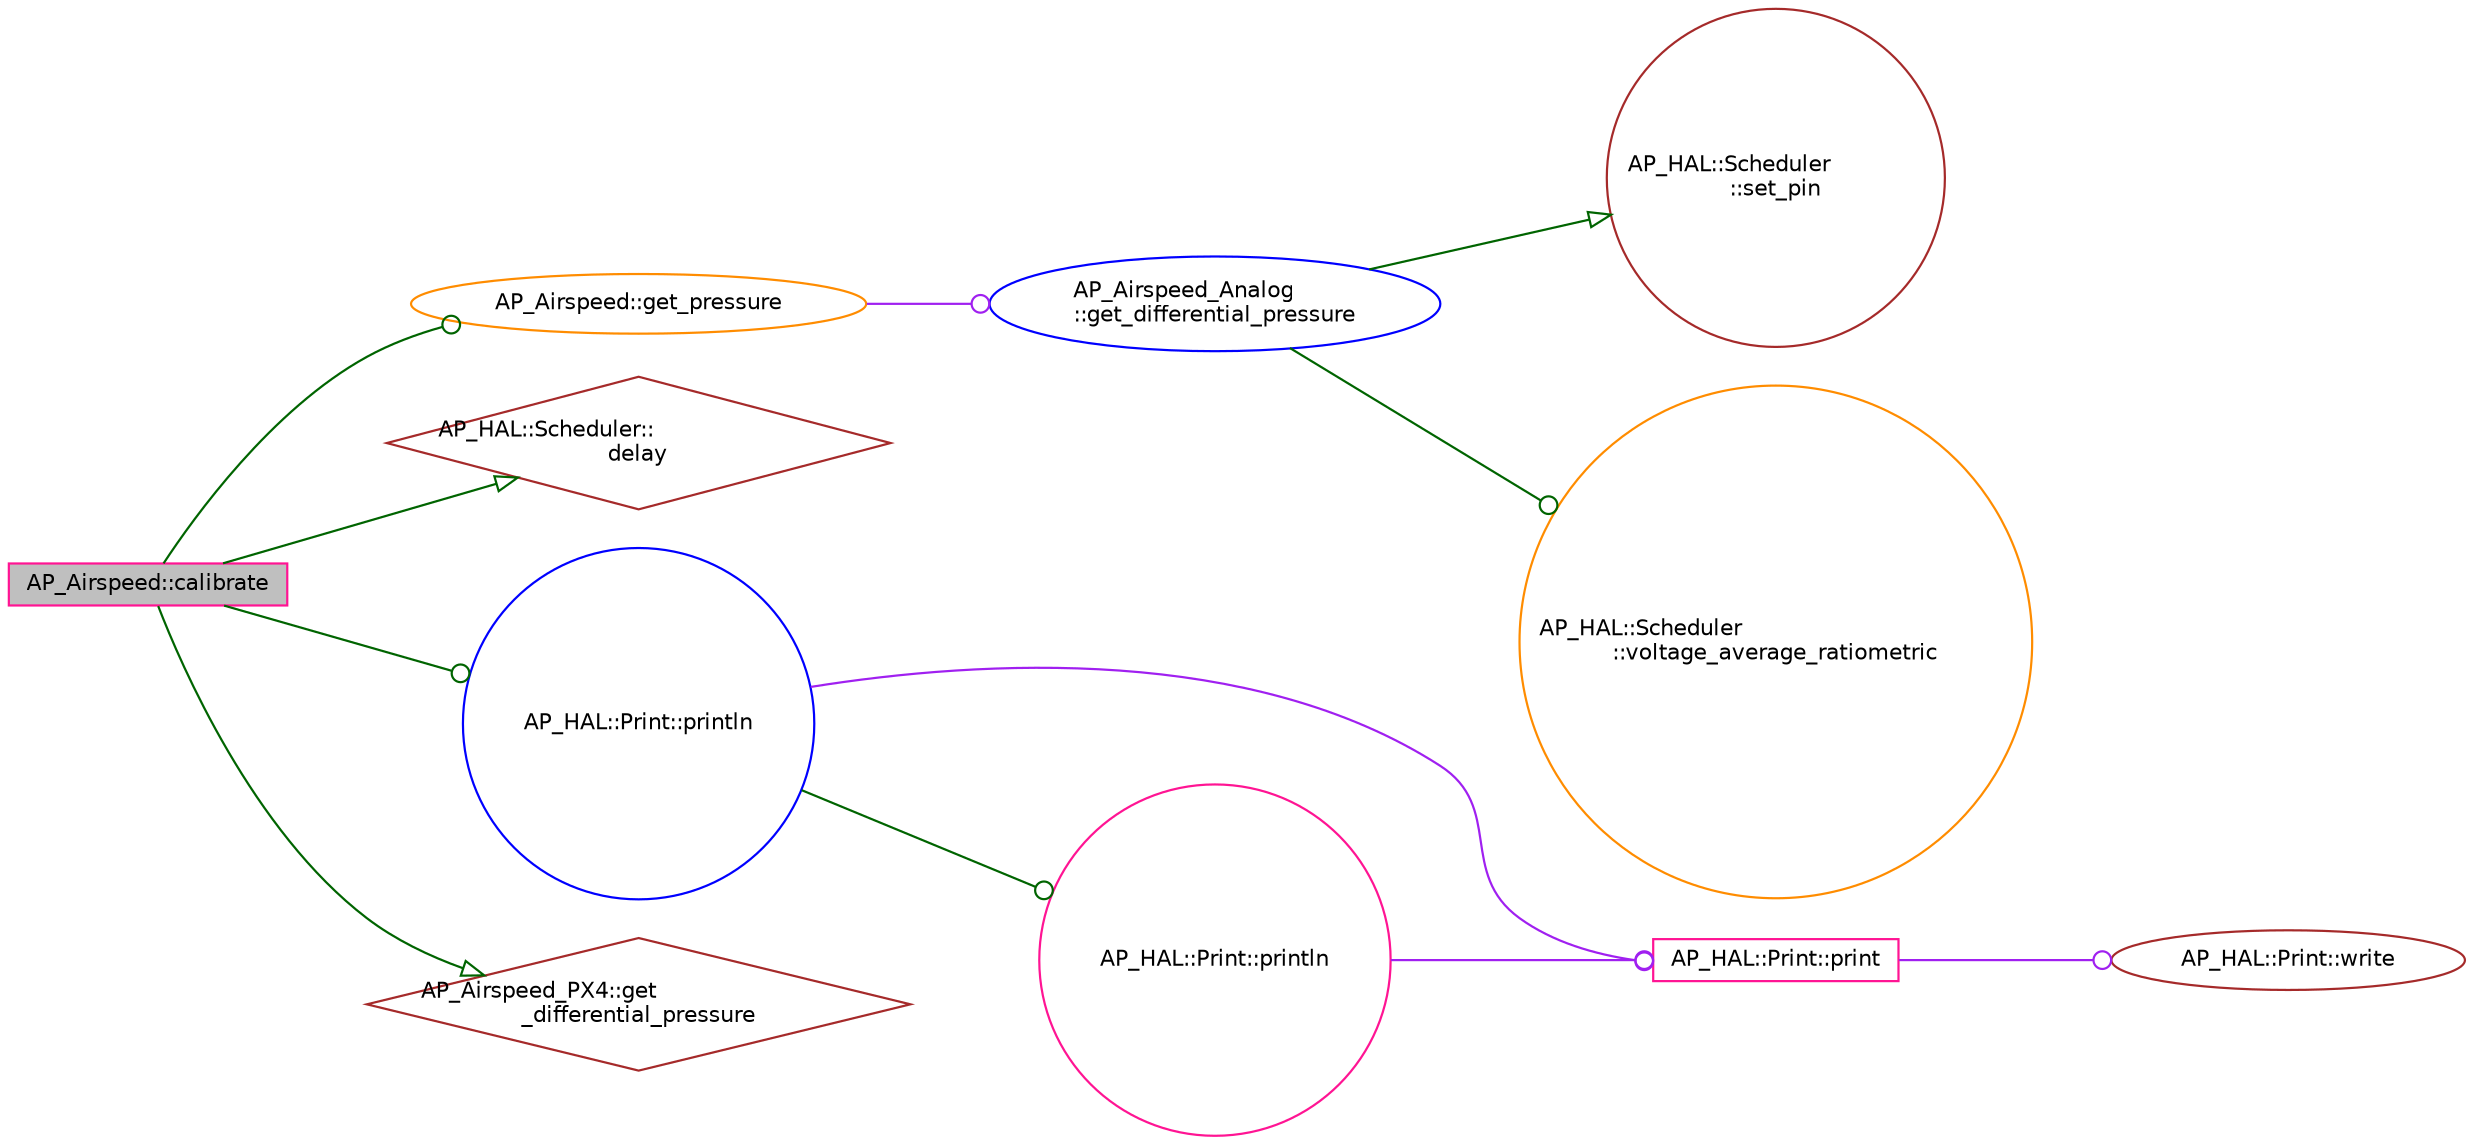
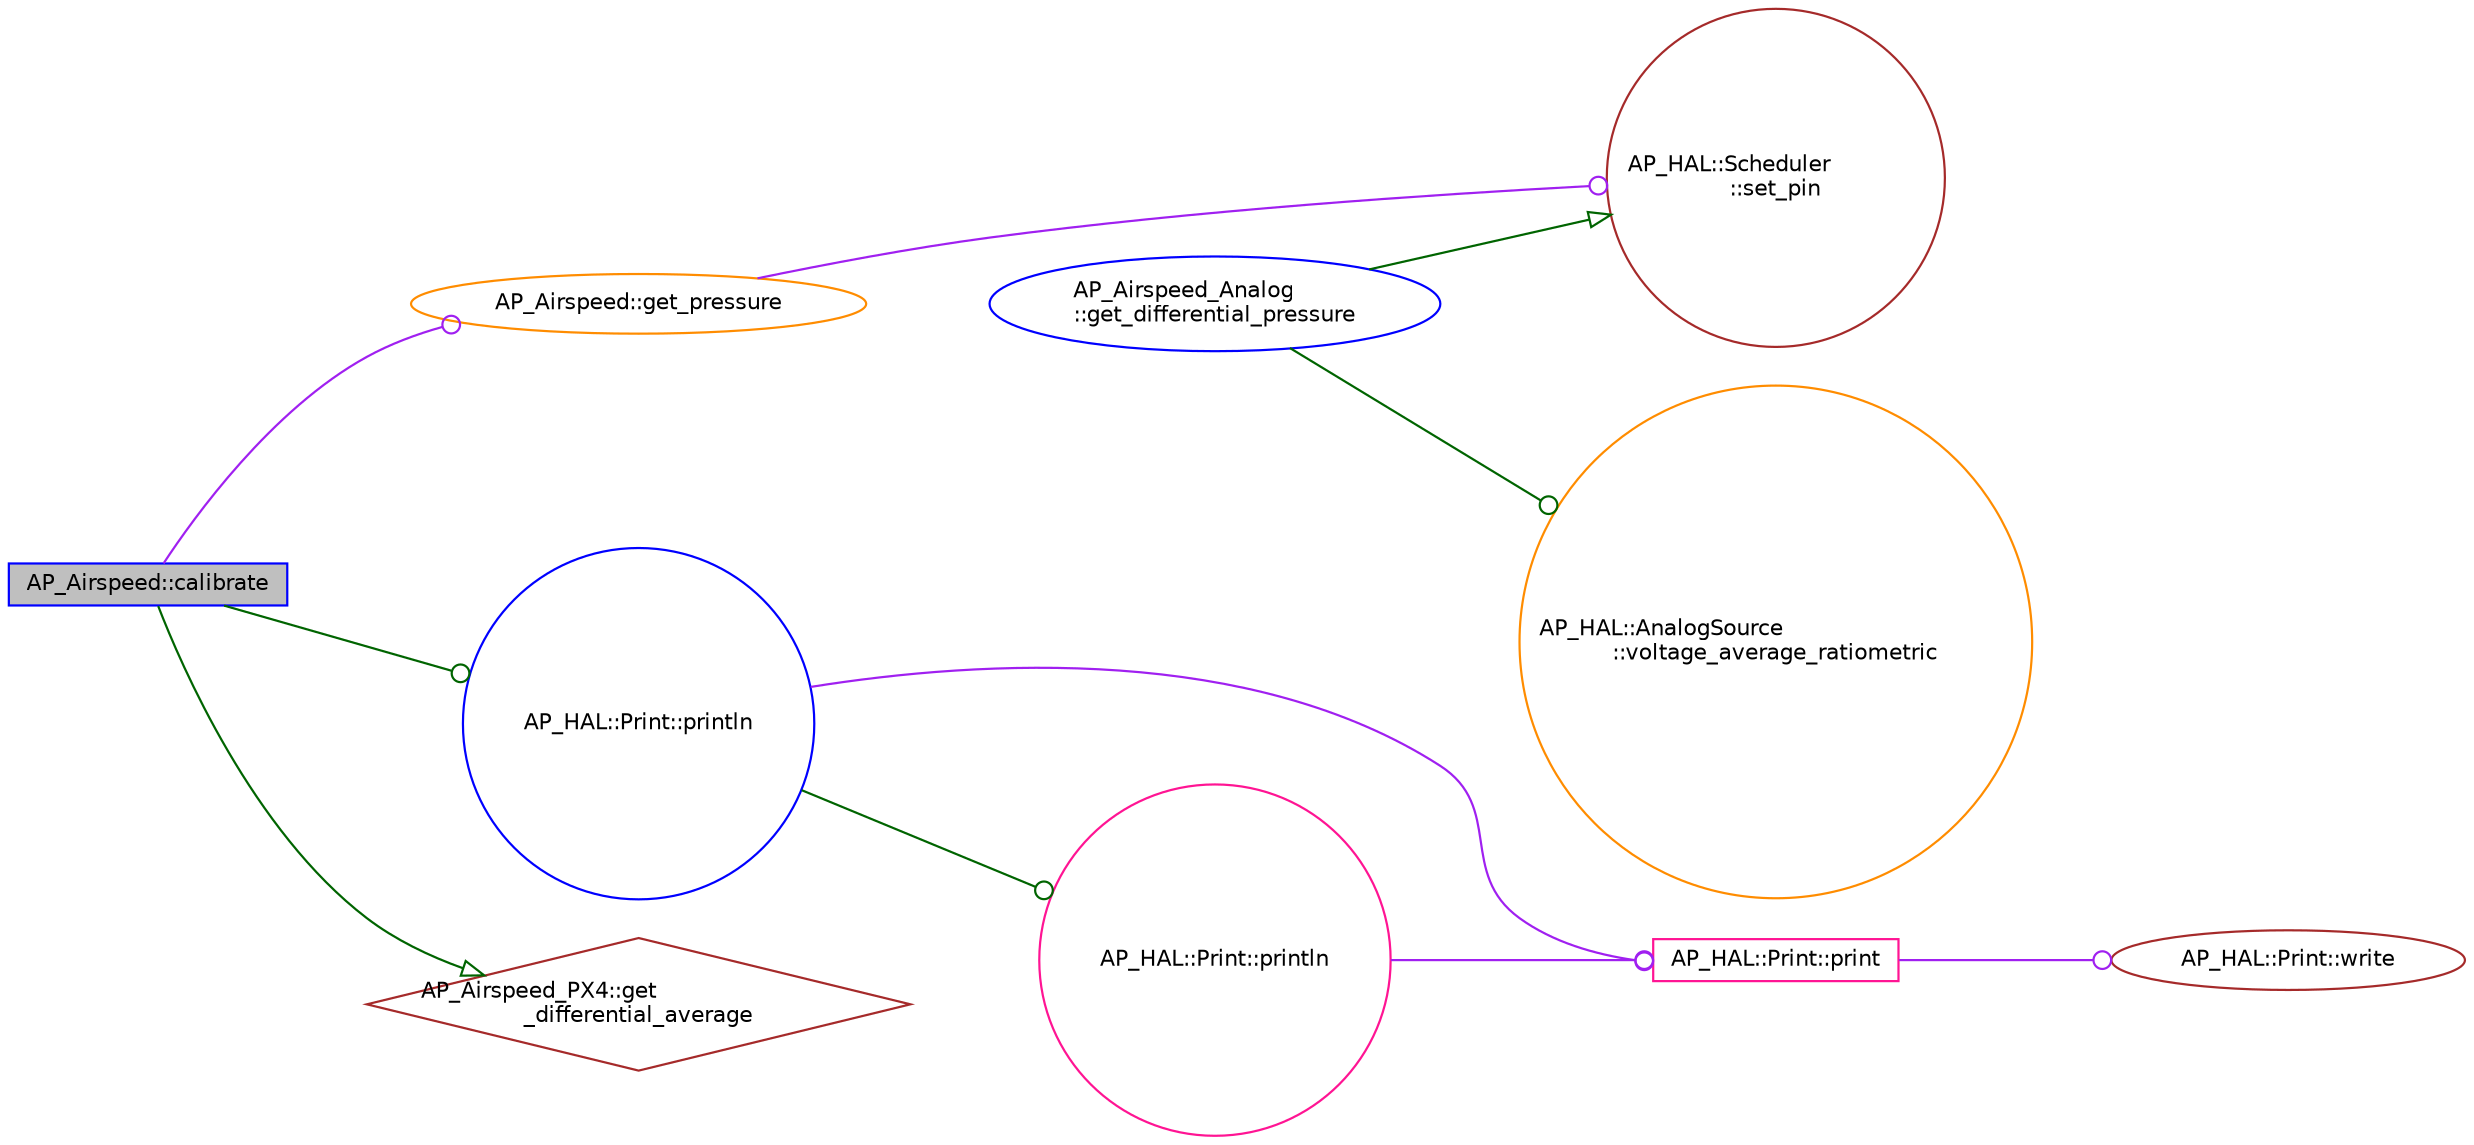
edge "AP_Airspeed::get_pressure" -> "AP_Airspeed_Analog ::get_differential_pressure": now "AP_Airspeed::get_pressure" -> "AP_HAL::Scheduler ::set_pin"
edge "AP_Airspeed::calibrate" -> "AP_Airspeed::get_pressure": color darkgreen -> purple
node "AP_HAL::Scheduler:: delay": removed
node "AP_Airspeed::calibrate": color deeppink -> blue
node "AP_HAL::Scheduler ::voltage_average_ratiometric": label "AP_HAL::Scheduler ::voltage_average_ratiometric" -> "AP_HAL::AnalogSource ::voltage_average_ratiometric"
node "AP_Airspeed_PX4::get _differential_pressure": label "AP_Airspeed_PX4::get _differential_pressure" -> "AP_Airspeed_PX4::get _differential_average"
